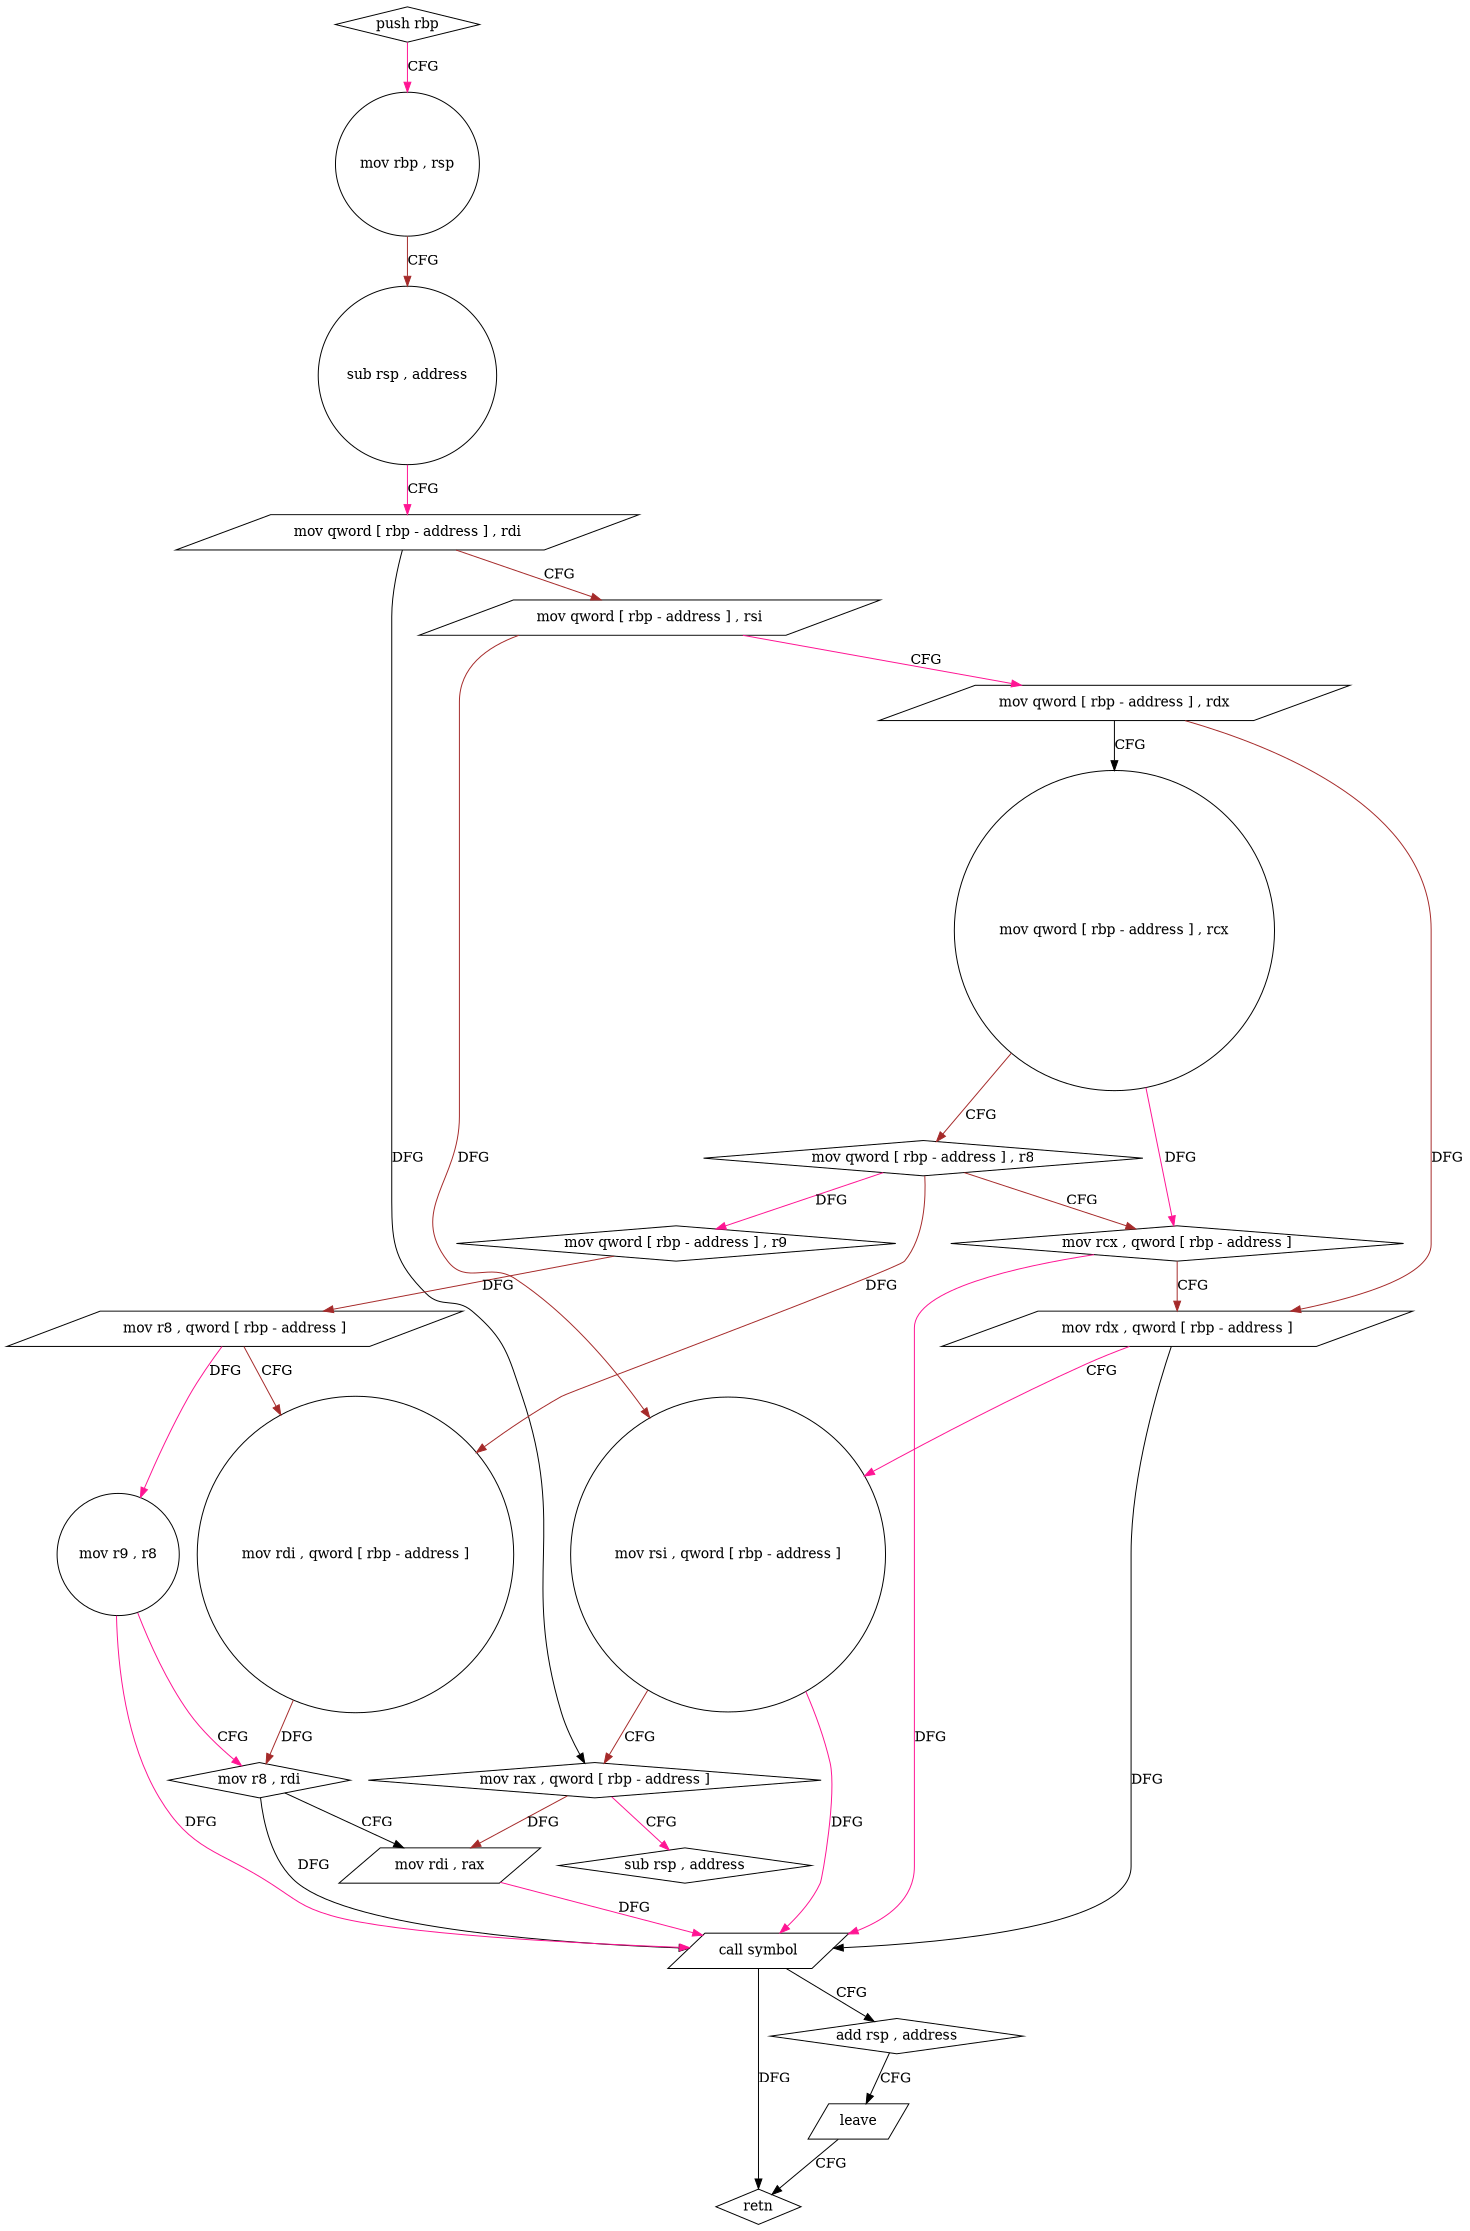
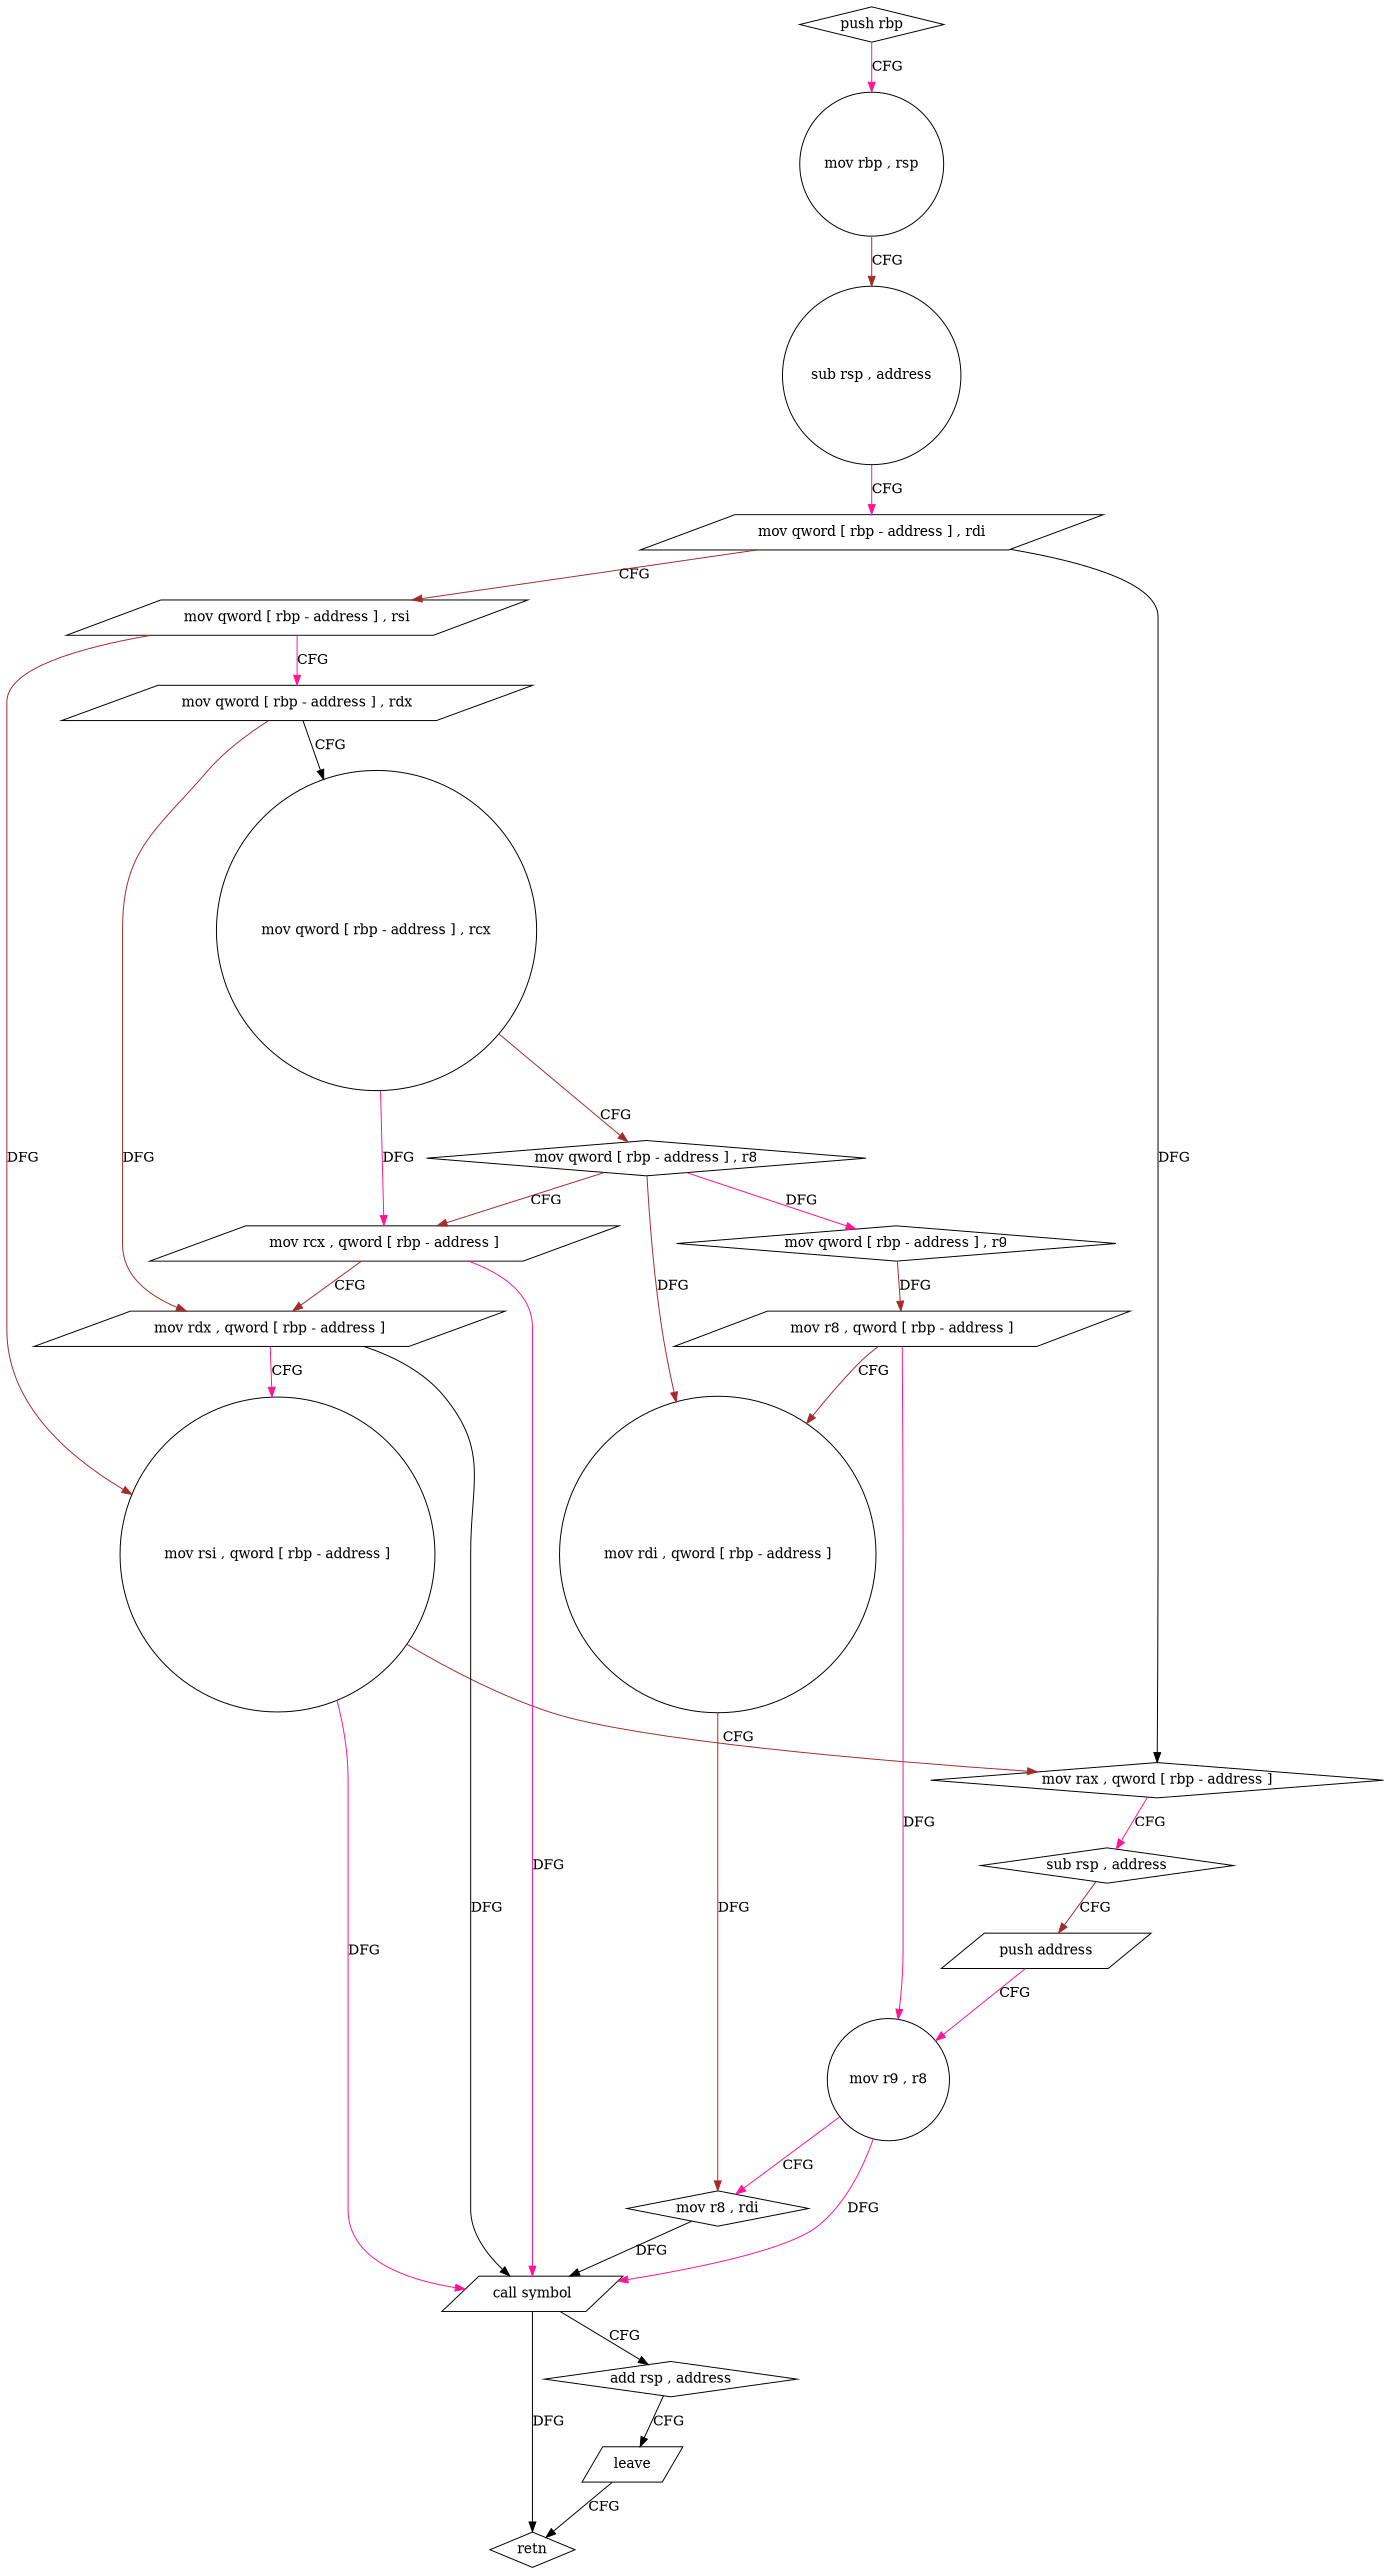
node "mov rcx , qword [ rbp - address ]": shape diamond -> parallelogram
node "mov rdi , rax": removed
node "push address": added
